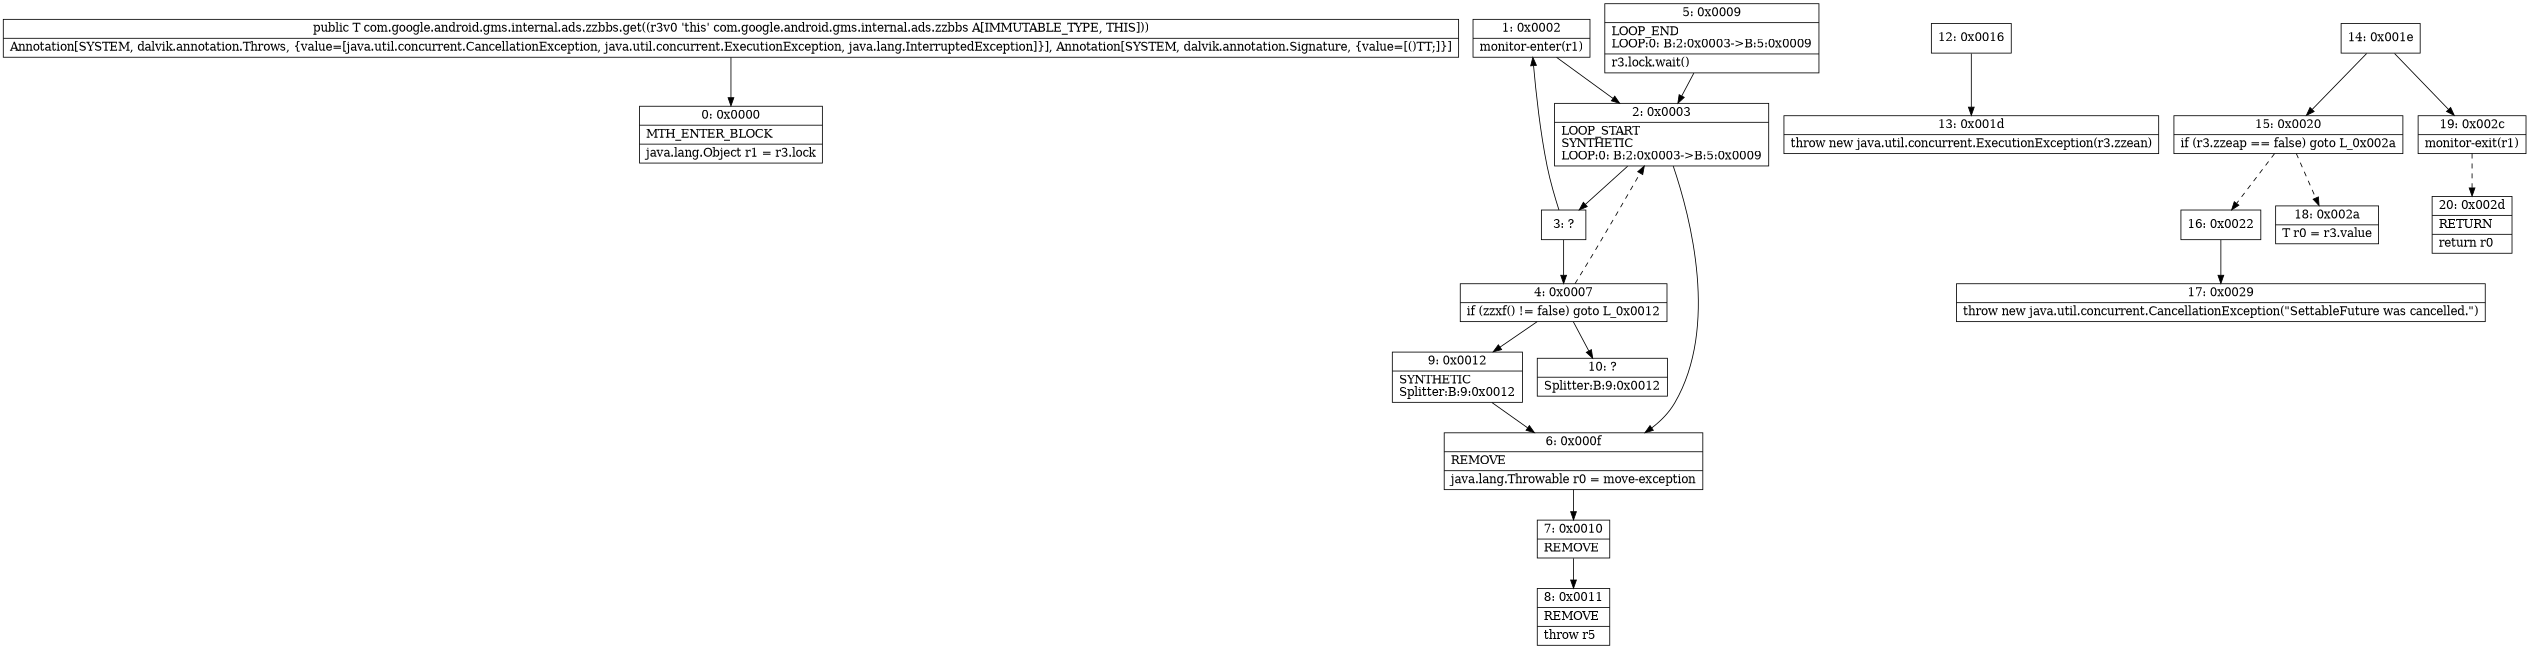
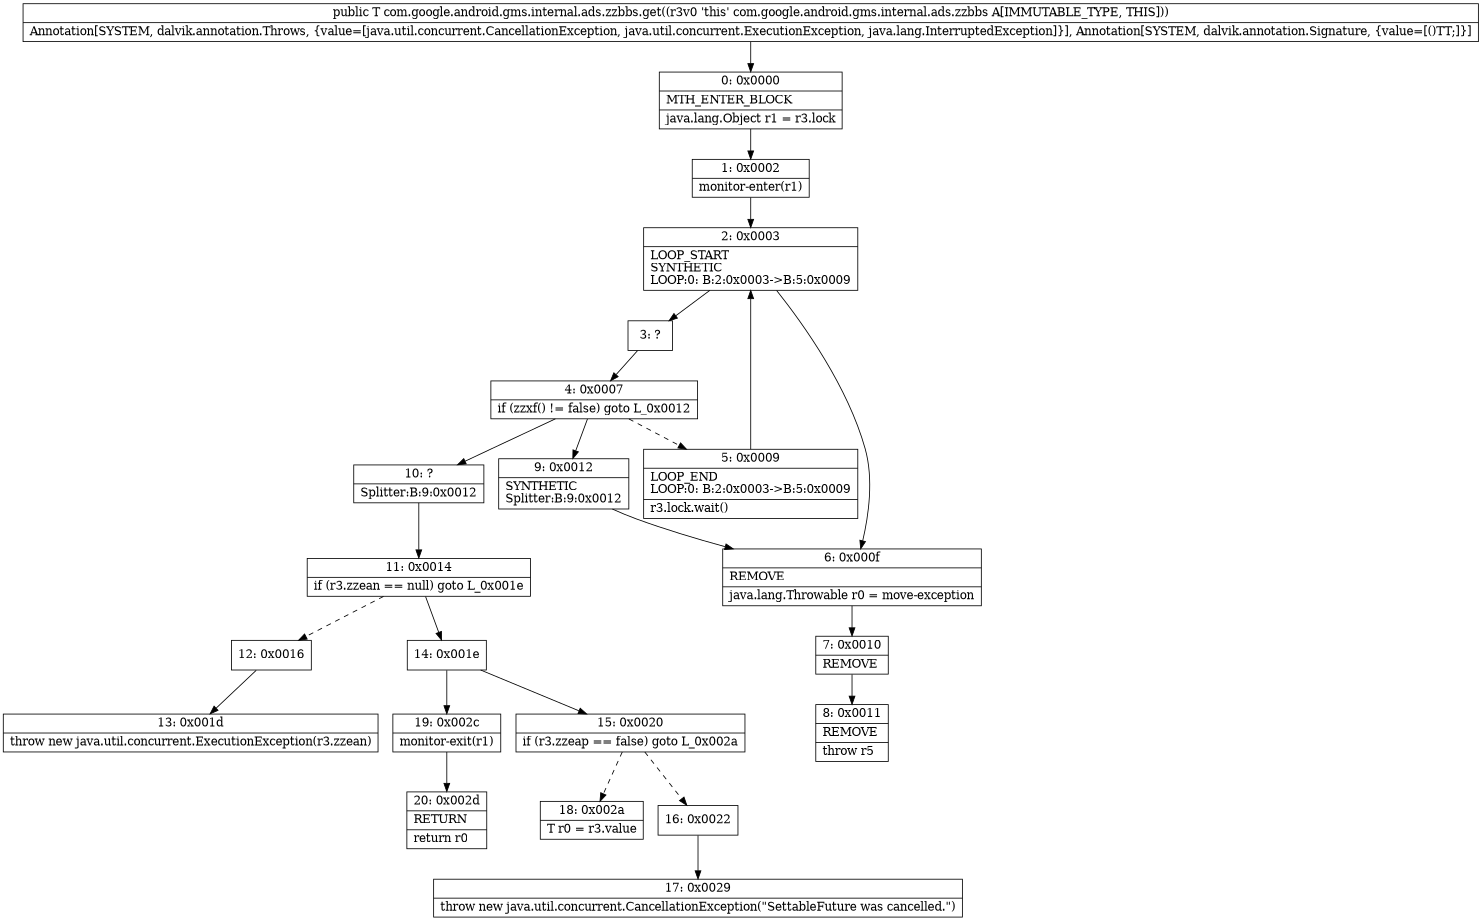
edge "3: ?" -> "1: 0x0002": now "0: 0x0000" -> "1: 0x0002"
edge "19: 0x002c" -> "20: 0x002d": style dashed -> solid
edge "4: 0x0007" -> "2: 0x0003": now "4: 0x0007" -> "5: 0x0009"
node "11: 0x0014": added
